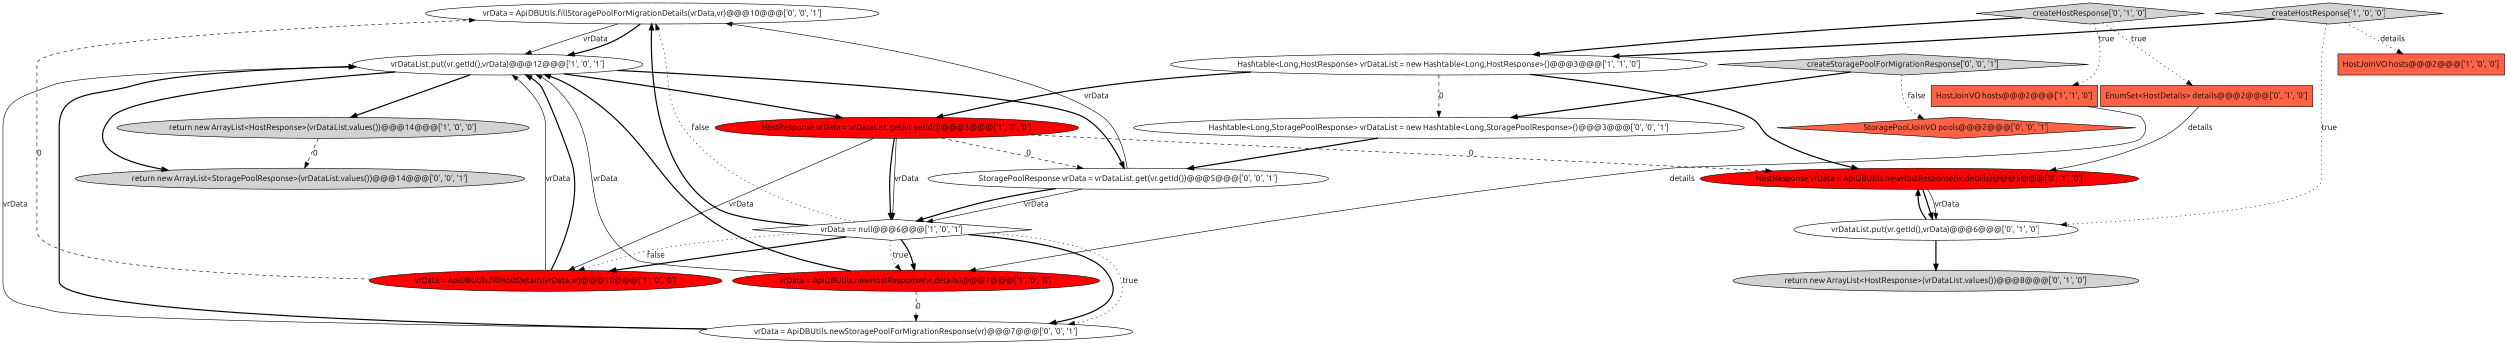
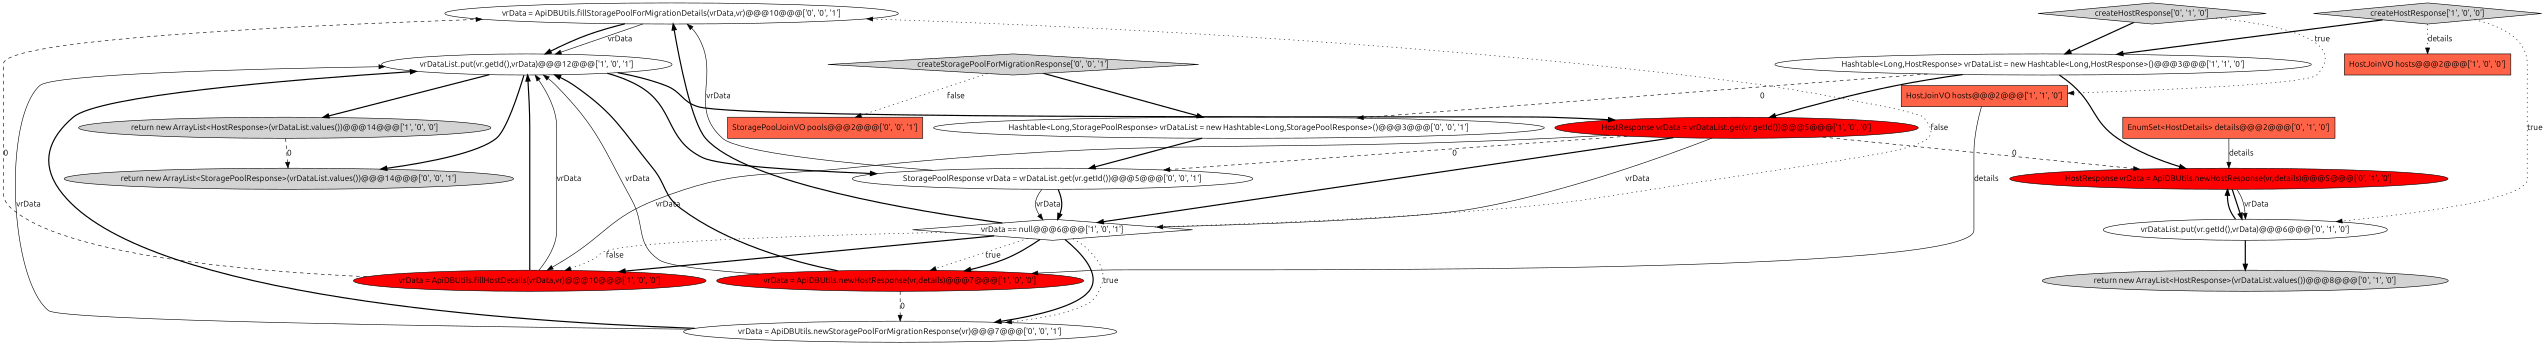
edge "createHostResponse['0', '1', '0']" -> "EnumSet<HostDetails> details@@@2@@@['0', '1', '0']": removed, label "true"
node "StoragePoolJoinVO pools@@@2@@@['0', '0', '1']": shape diamond -> box
